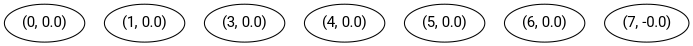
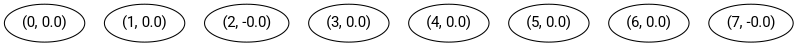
node "(2, -0.0)": added
